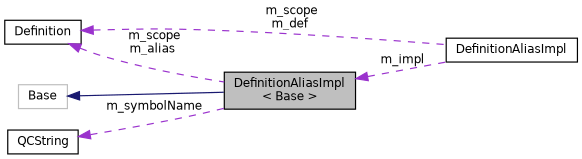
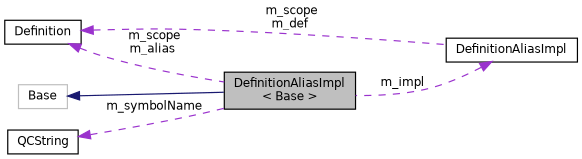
edge "DefinitionAliasImpl" -> "DefinitionAliasImpl < Base >": reversed
